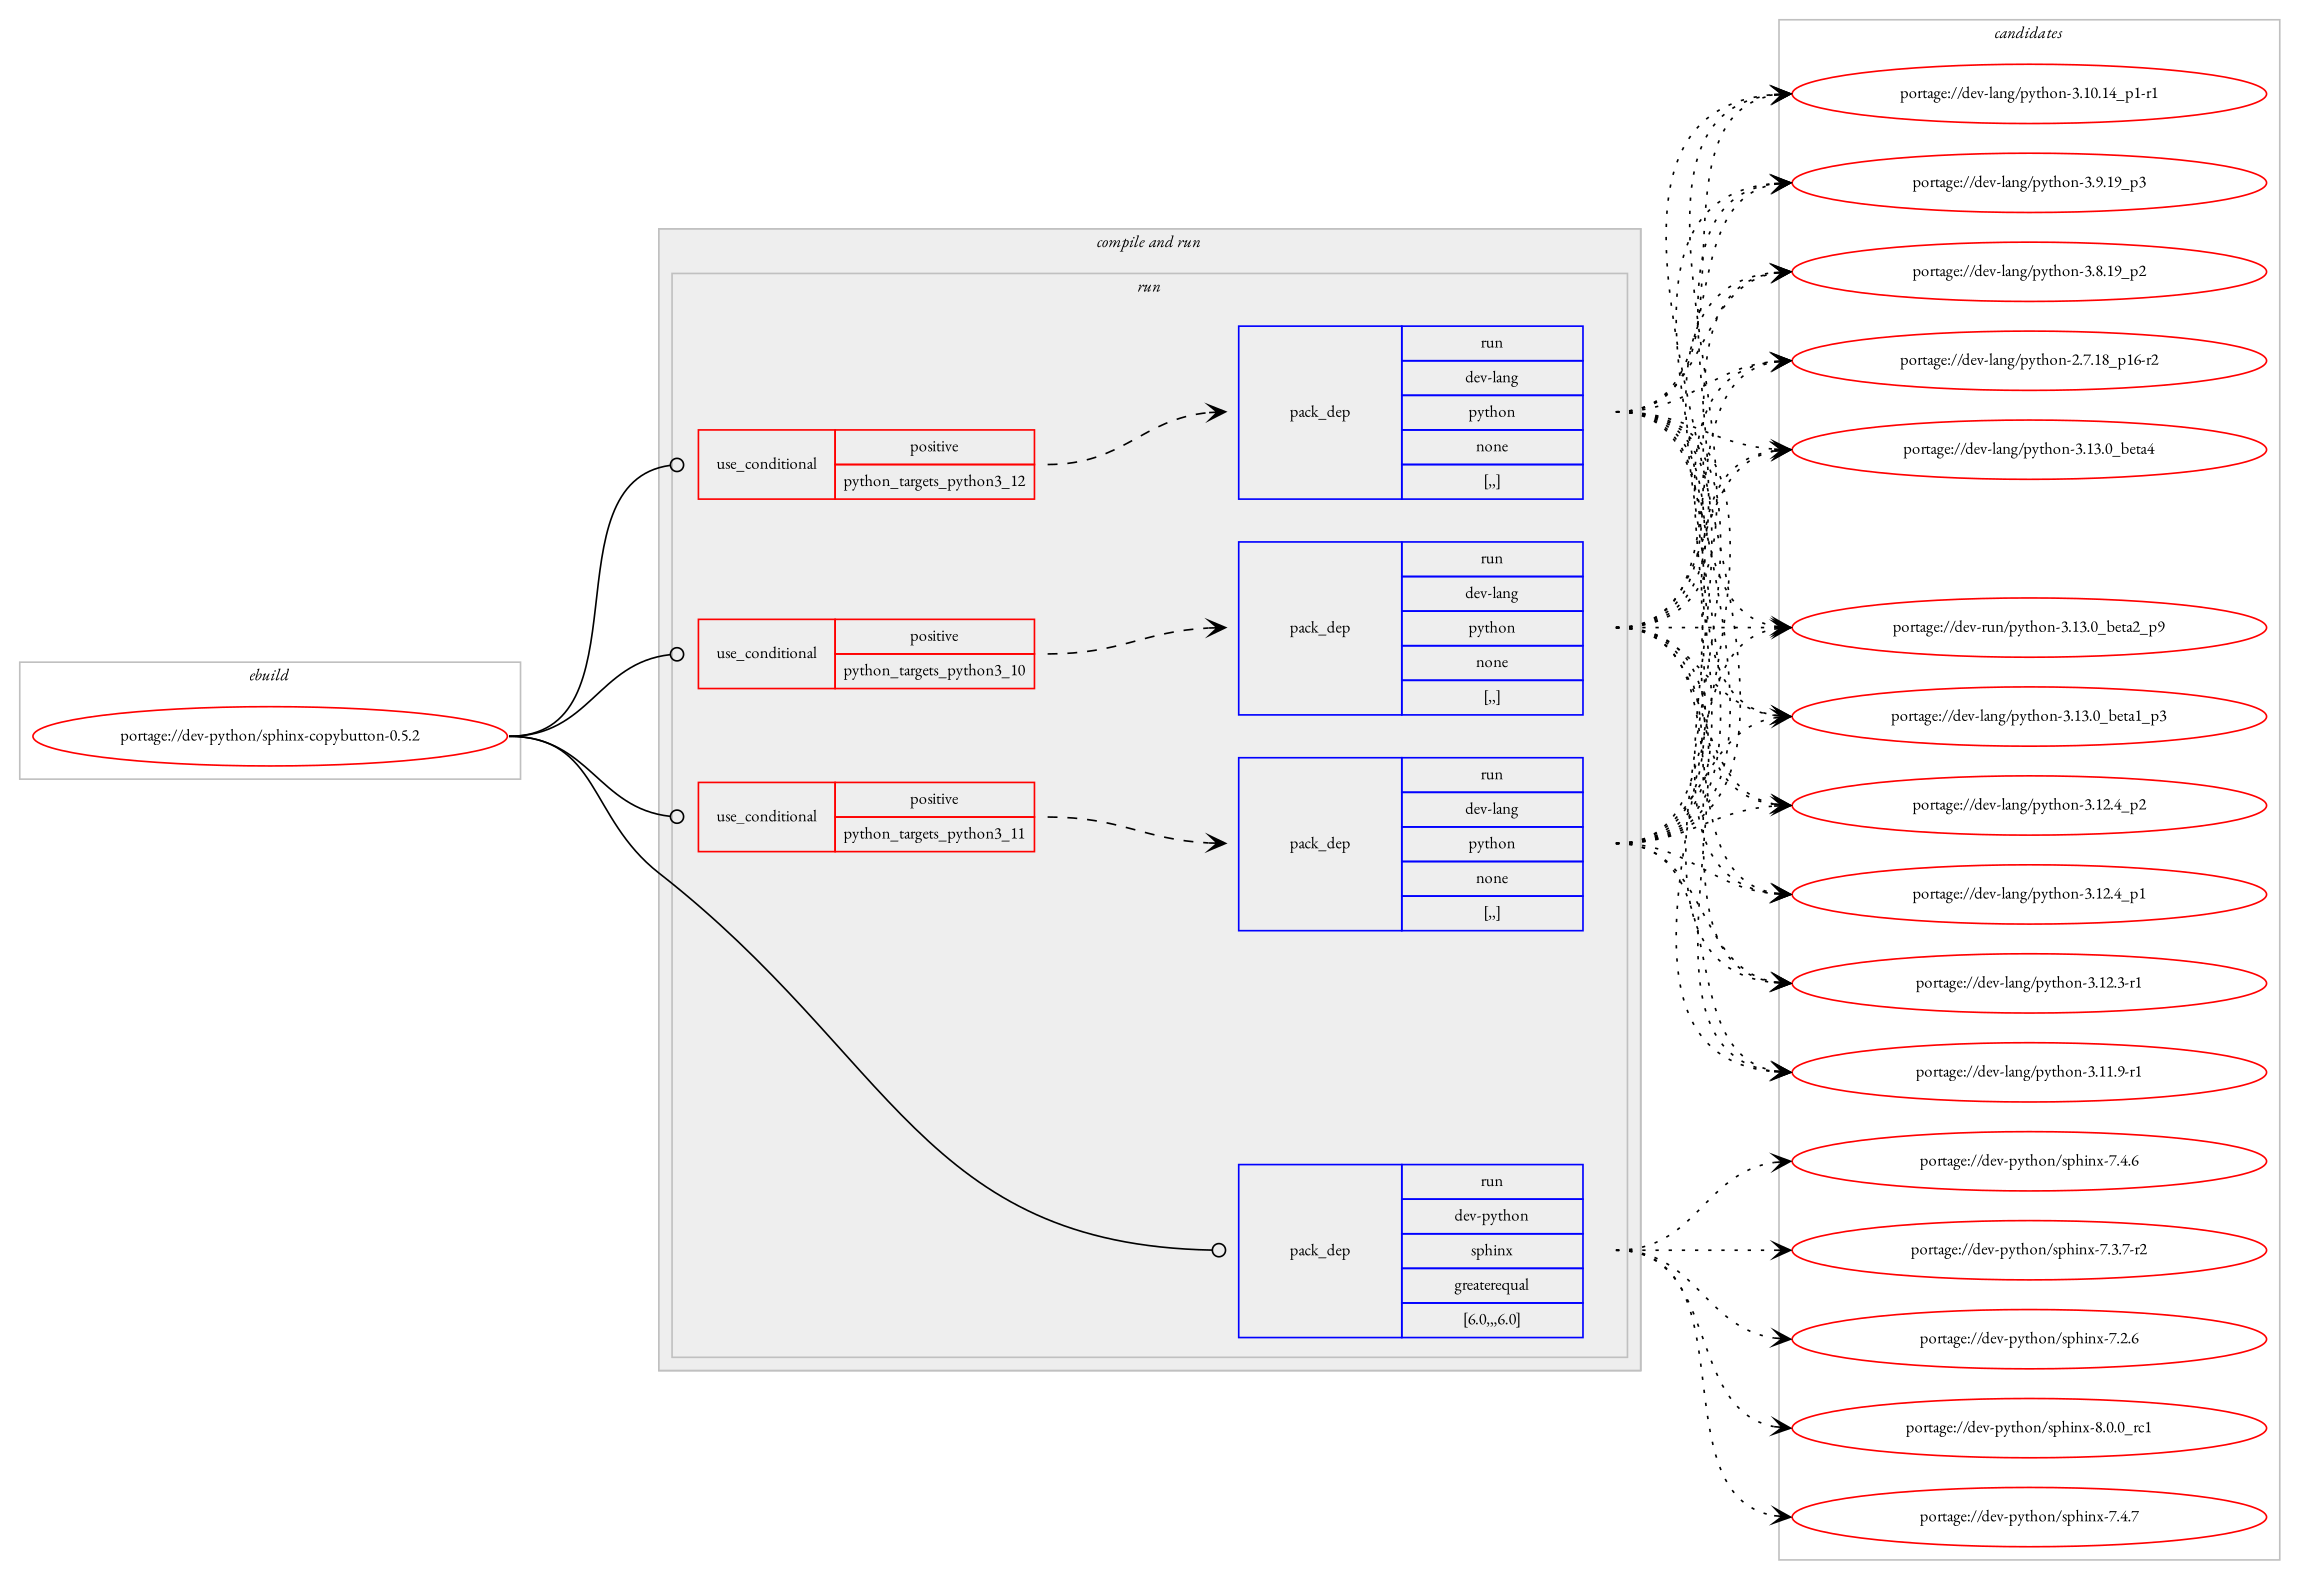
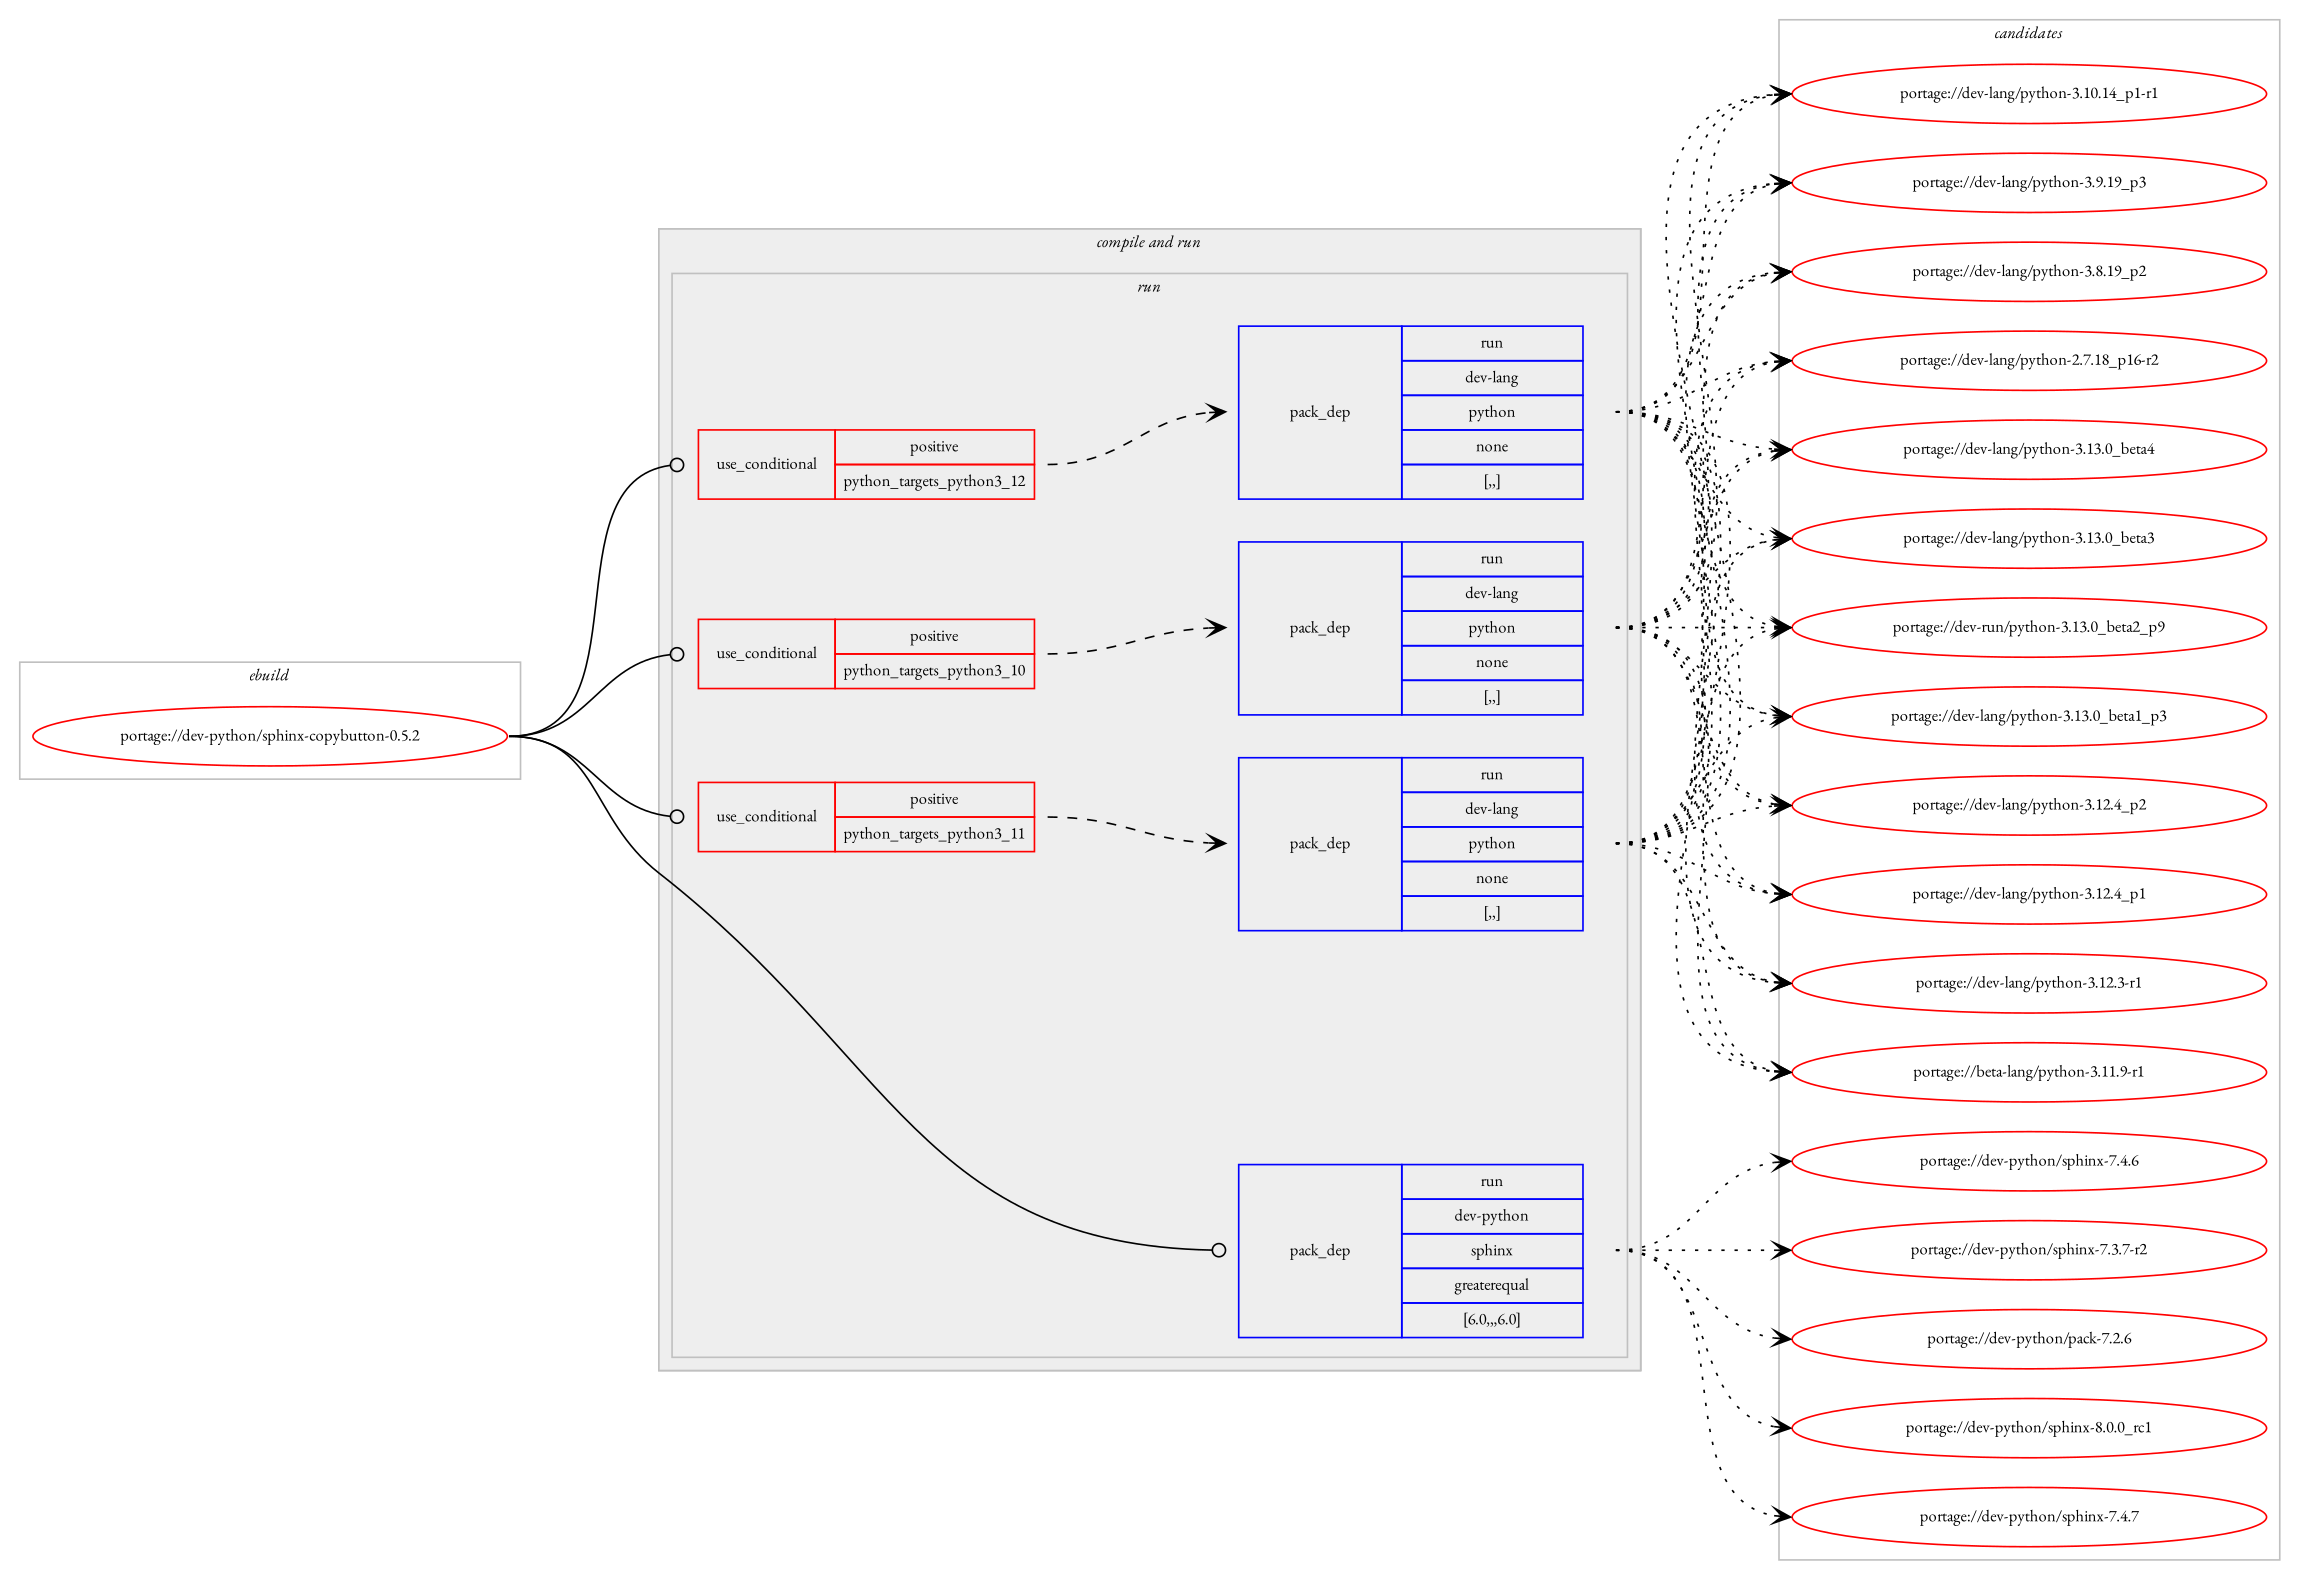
node "portage://dev-lang/python-3.13.0_beta3": added
node "portage://dev-lang/python-3.11.9-r1": label "portage://dev-lang/python-3.11.9-r1" -> "portage://beta-lang/python-3.11.9-r1"
node "portage://dev-python/sphinx-7.2.6": label "portage://dev-python/sphinx-7.2.6" -> "portage://dev-python/pack-7.2.6"
